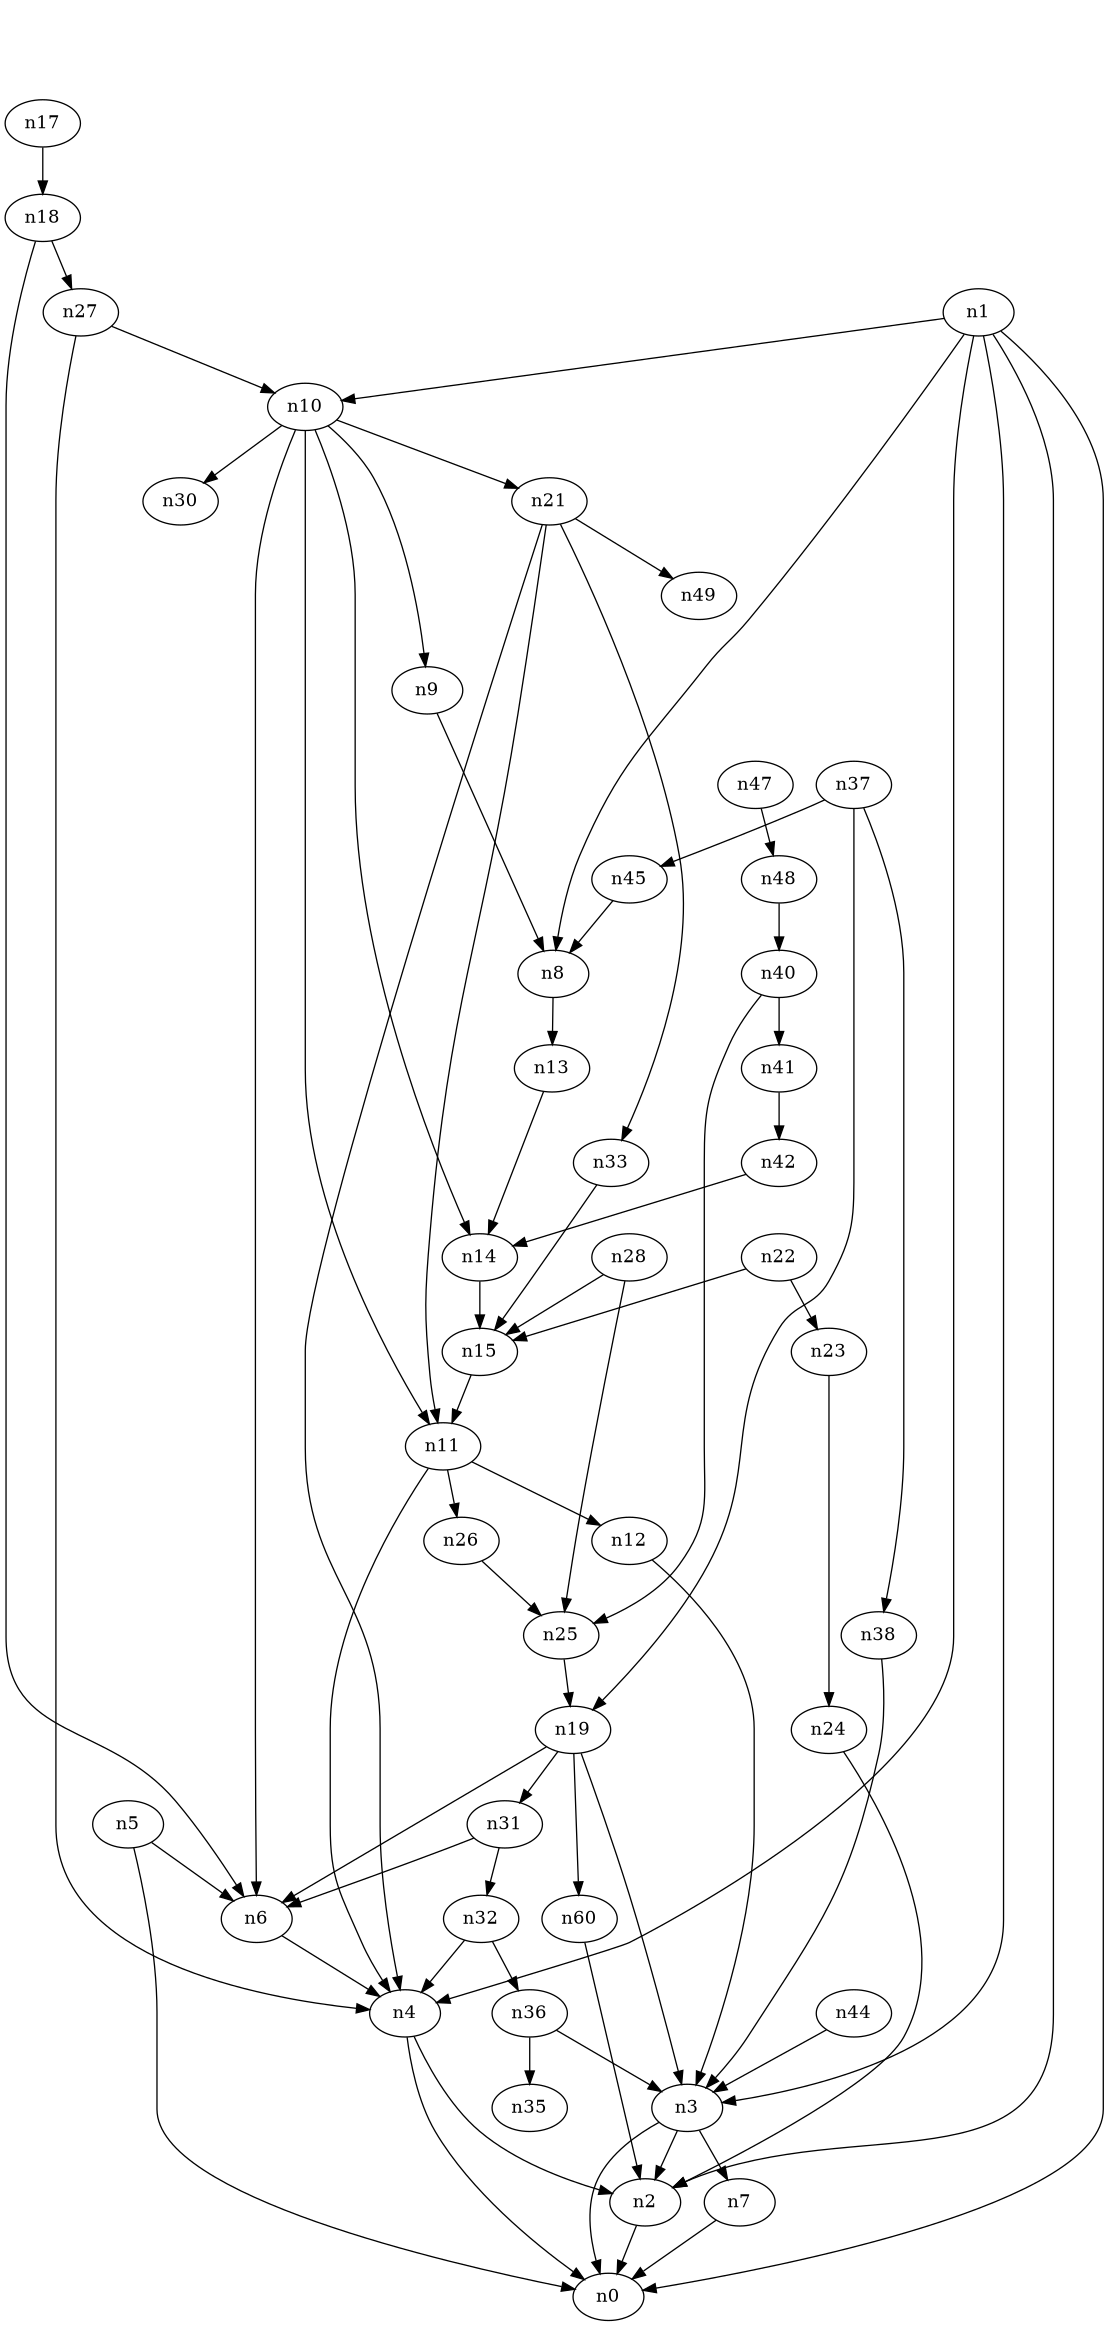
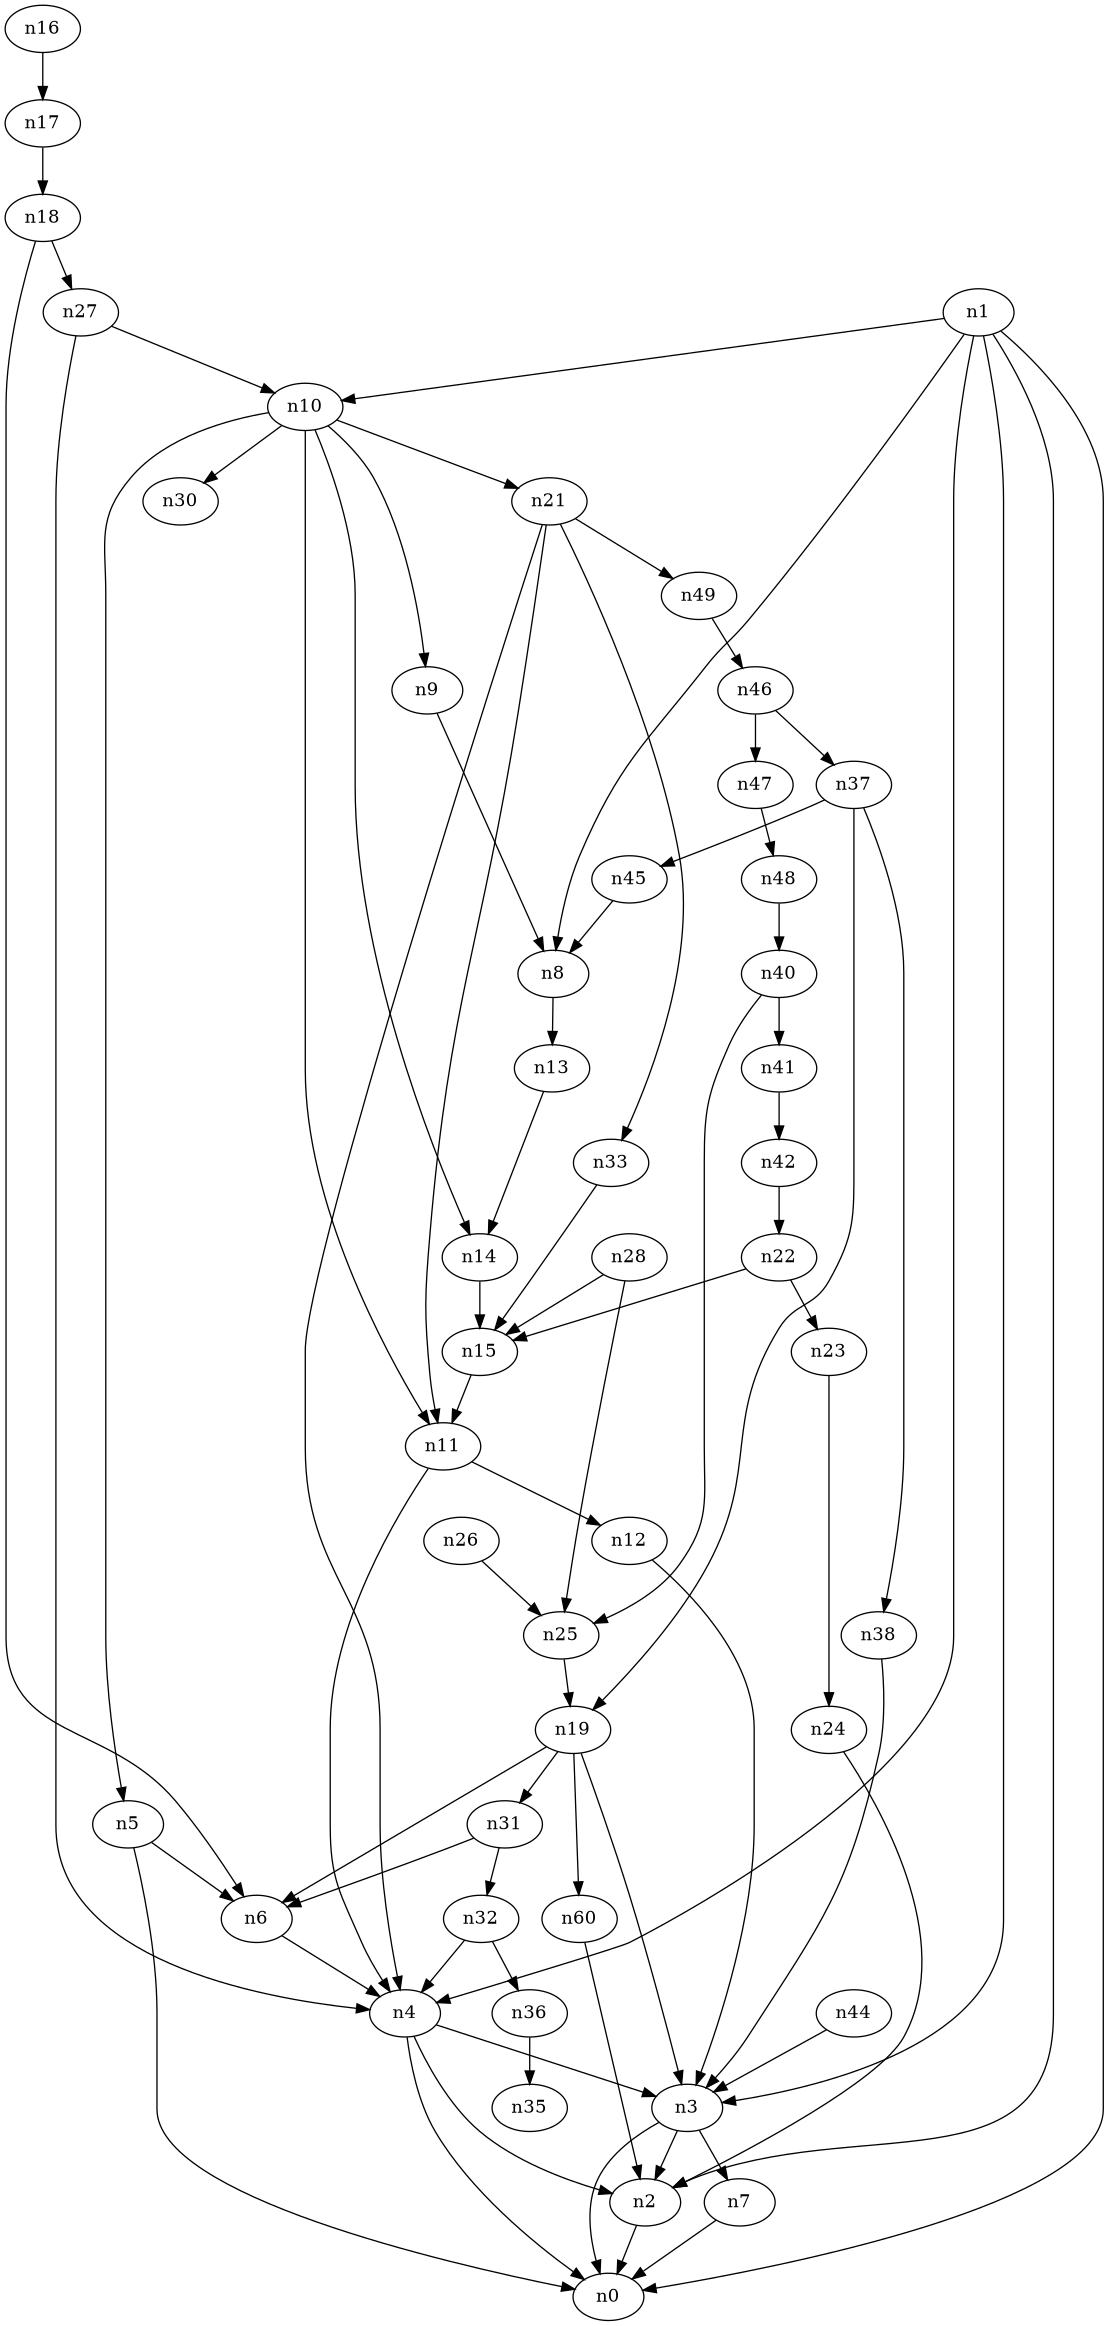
node "n16": added
node "n46": added
edge "n10" -> "n6": now "n10" -> "n5"
edge "n42" -> "n14": now "n42" -> "n22"
edge "n11" -> "n26": removed
edge "n36" -> "n3": now "n4" -> "n3"
